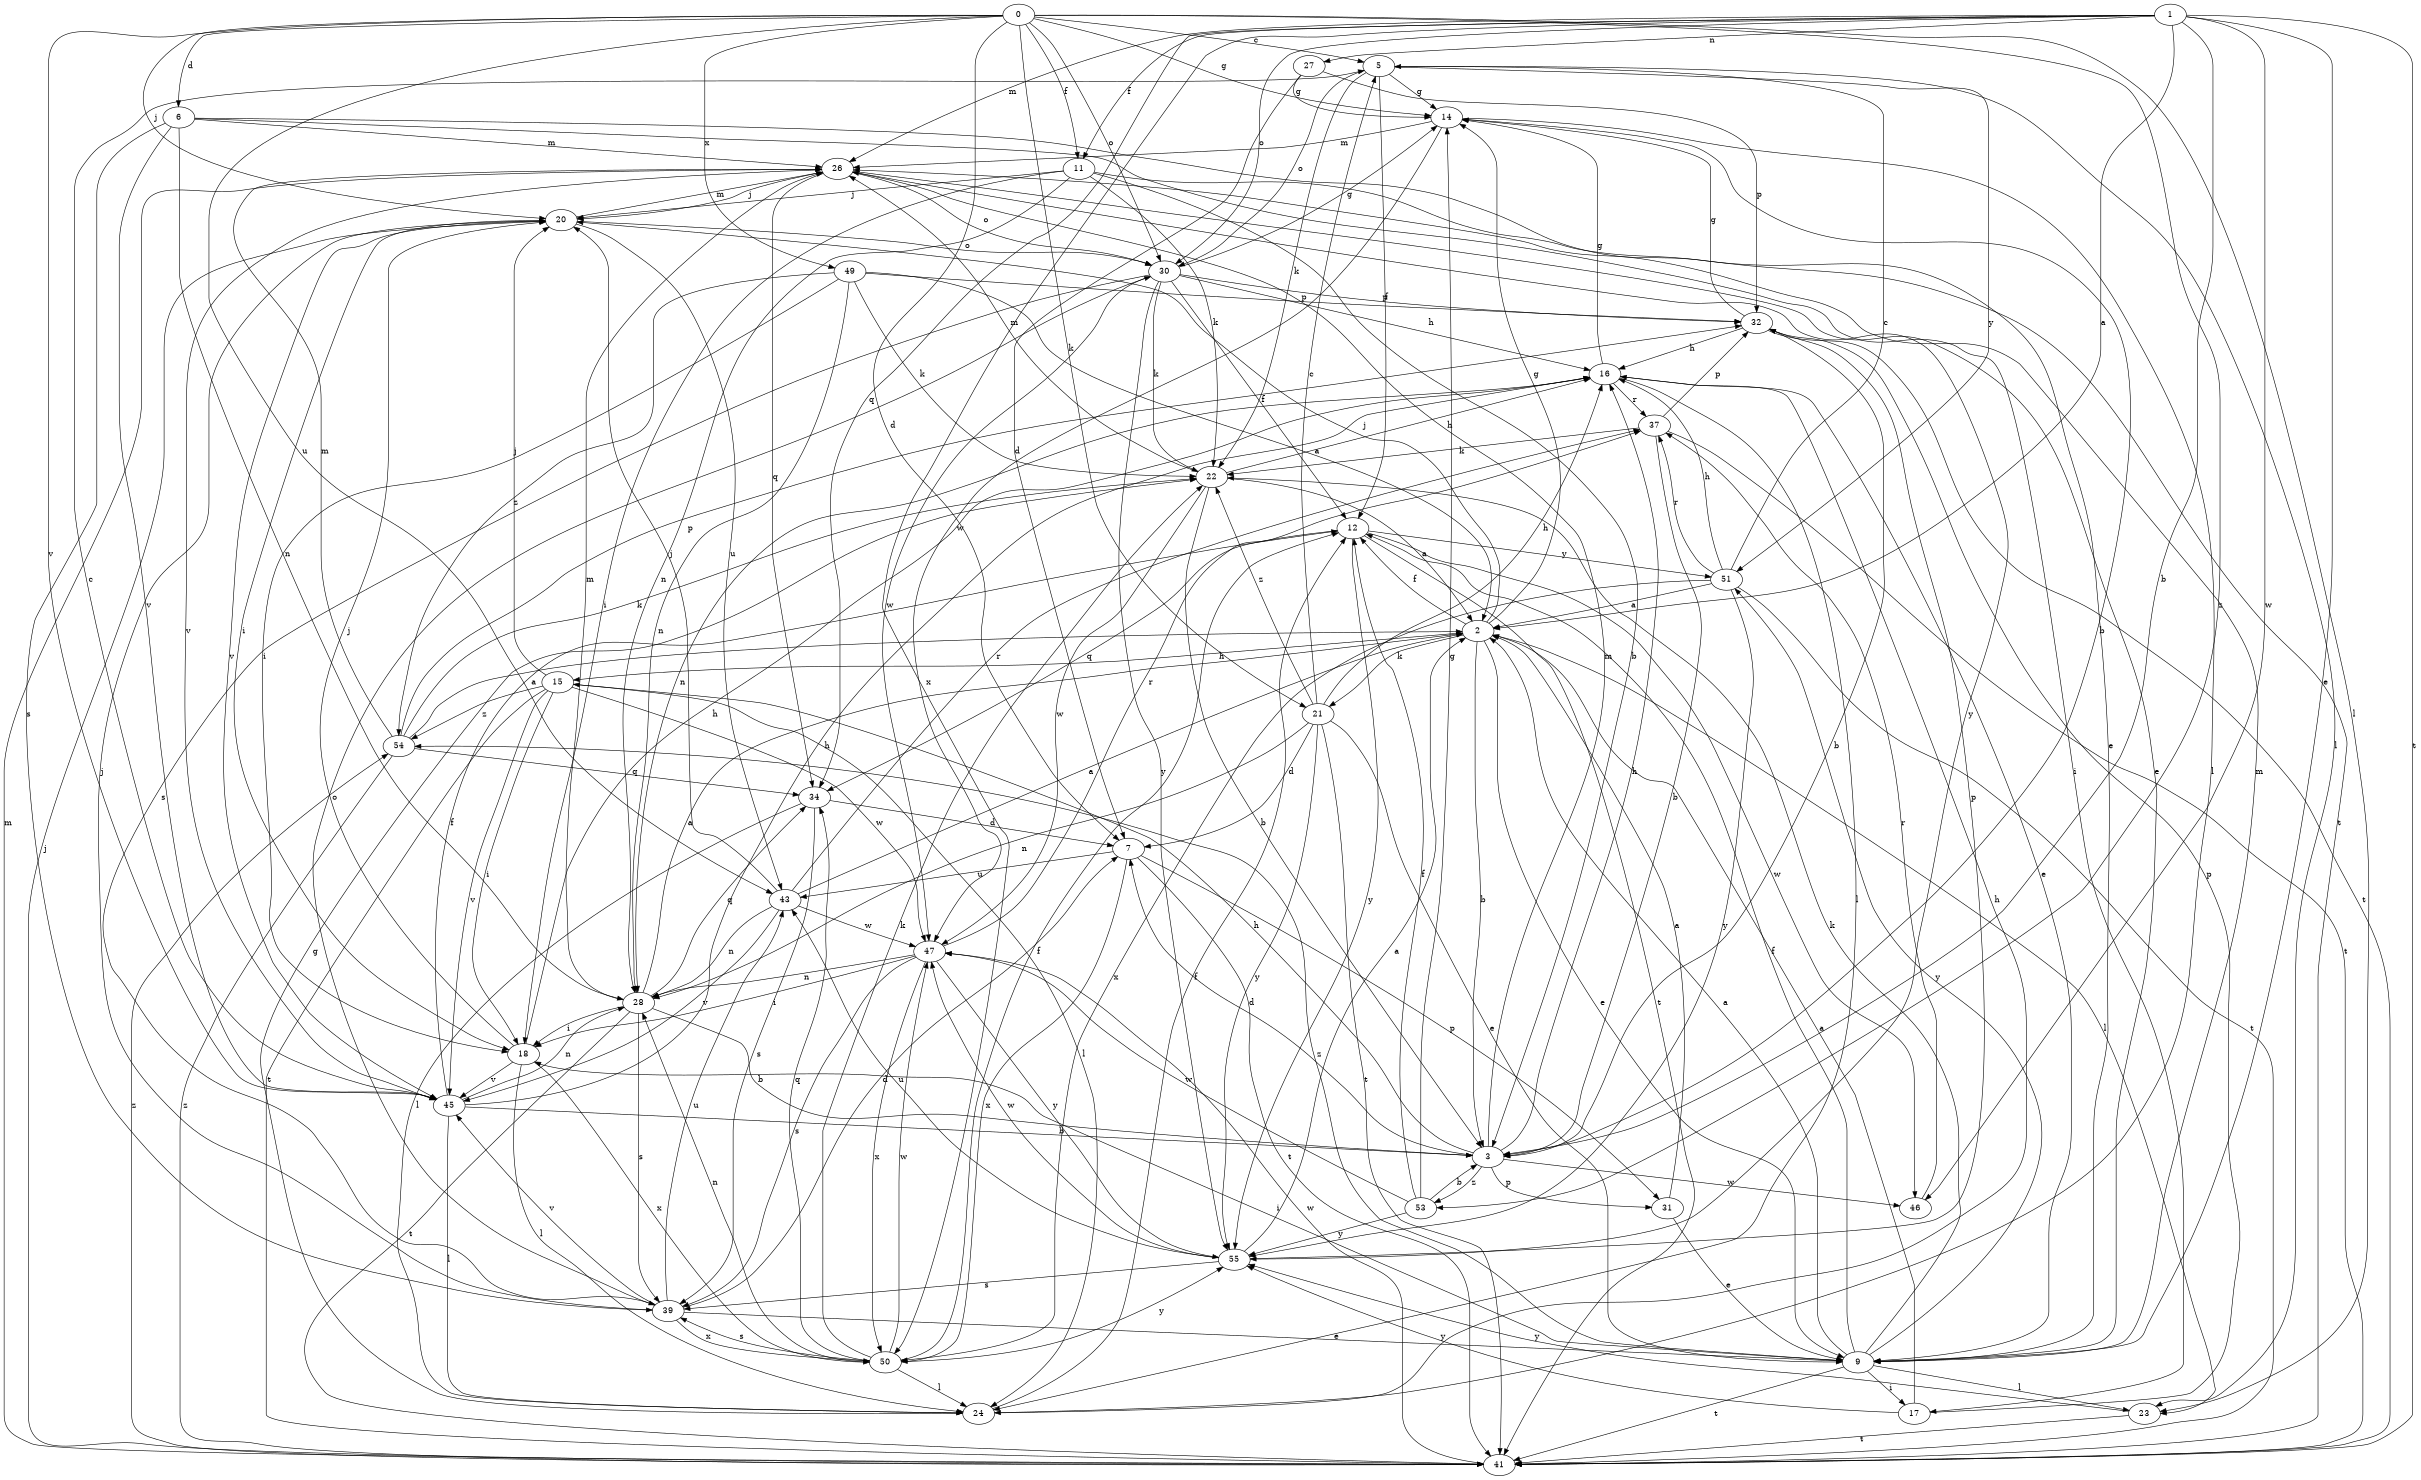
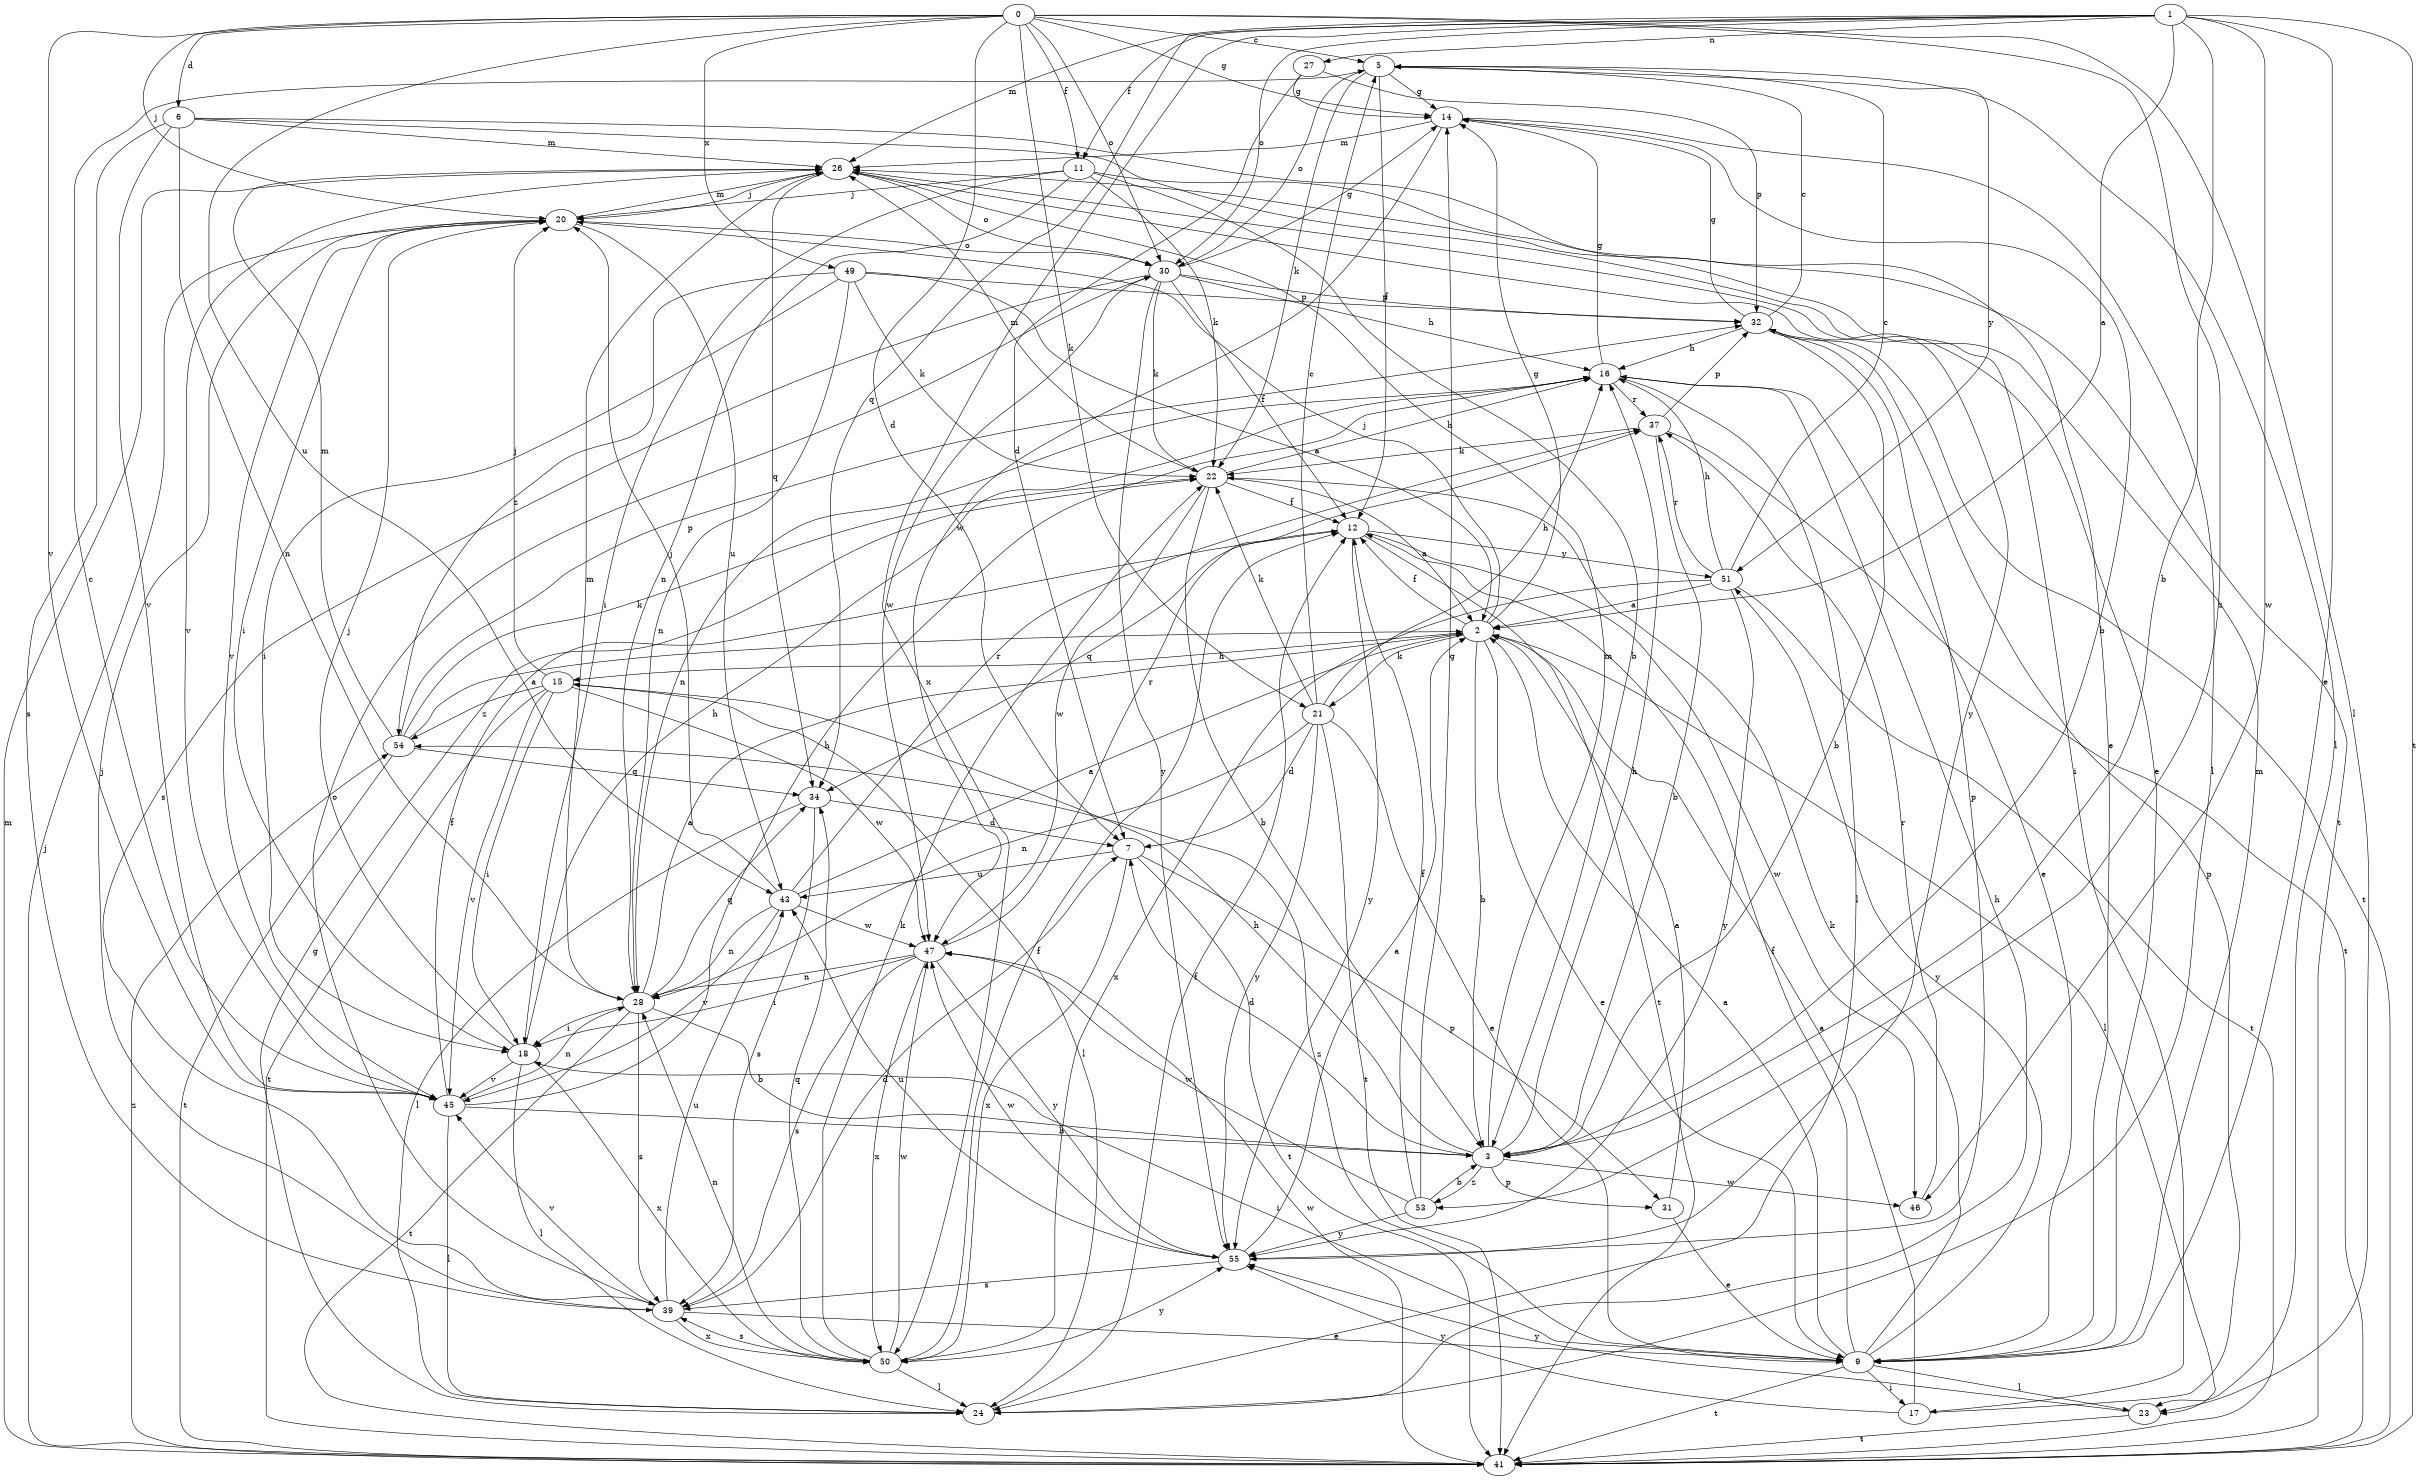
edge "32" -> "5": added, label "c"
edge "22" -> "12": added, label "f"
edge "21" -> "22": label "z" -> "k"
edge "54" -> "41": label "z" -> "t"
